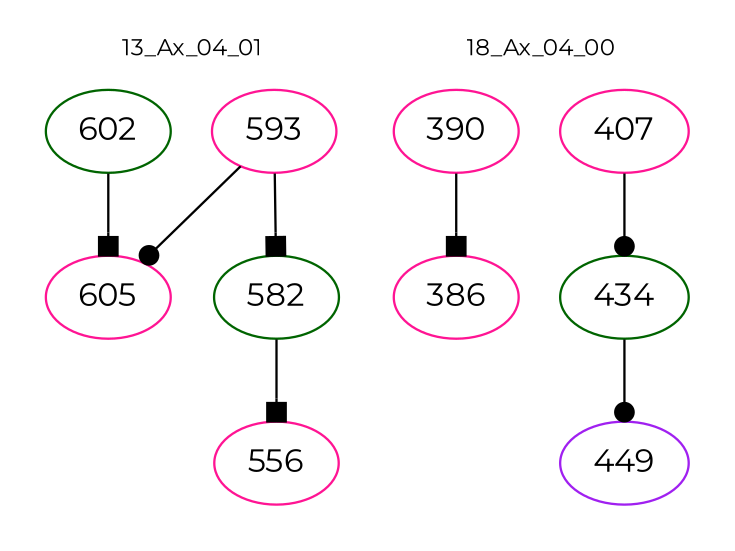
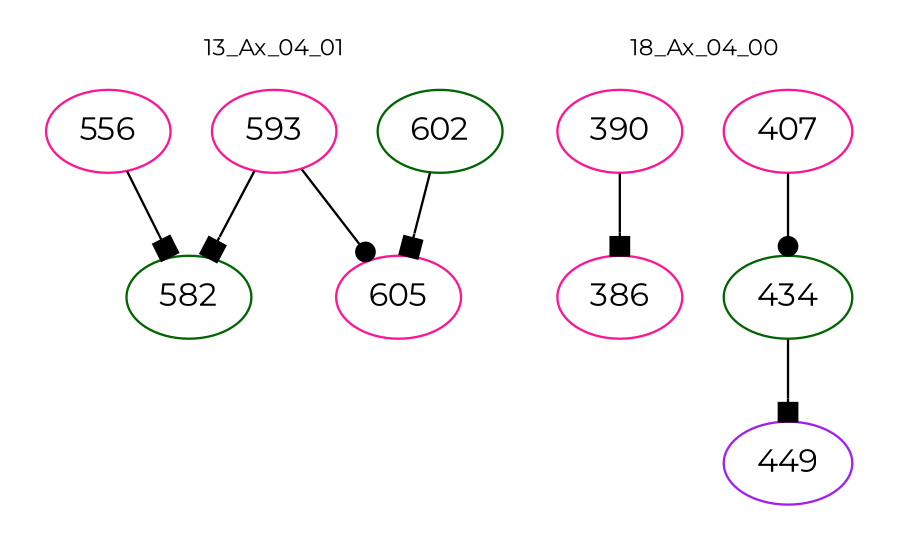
edge "582" -> "556": reversed
edge "434" -> "449": arrowhead dot -> box
